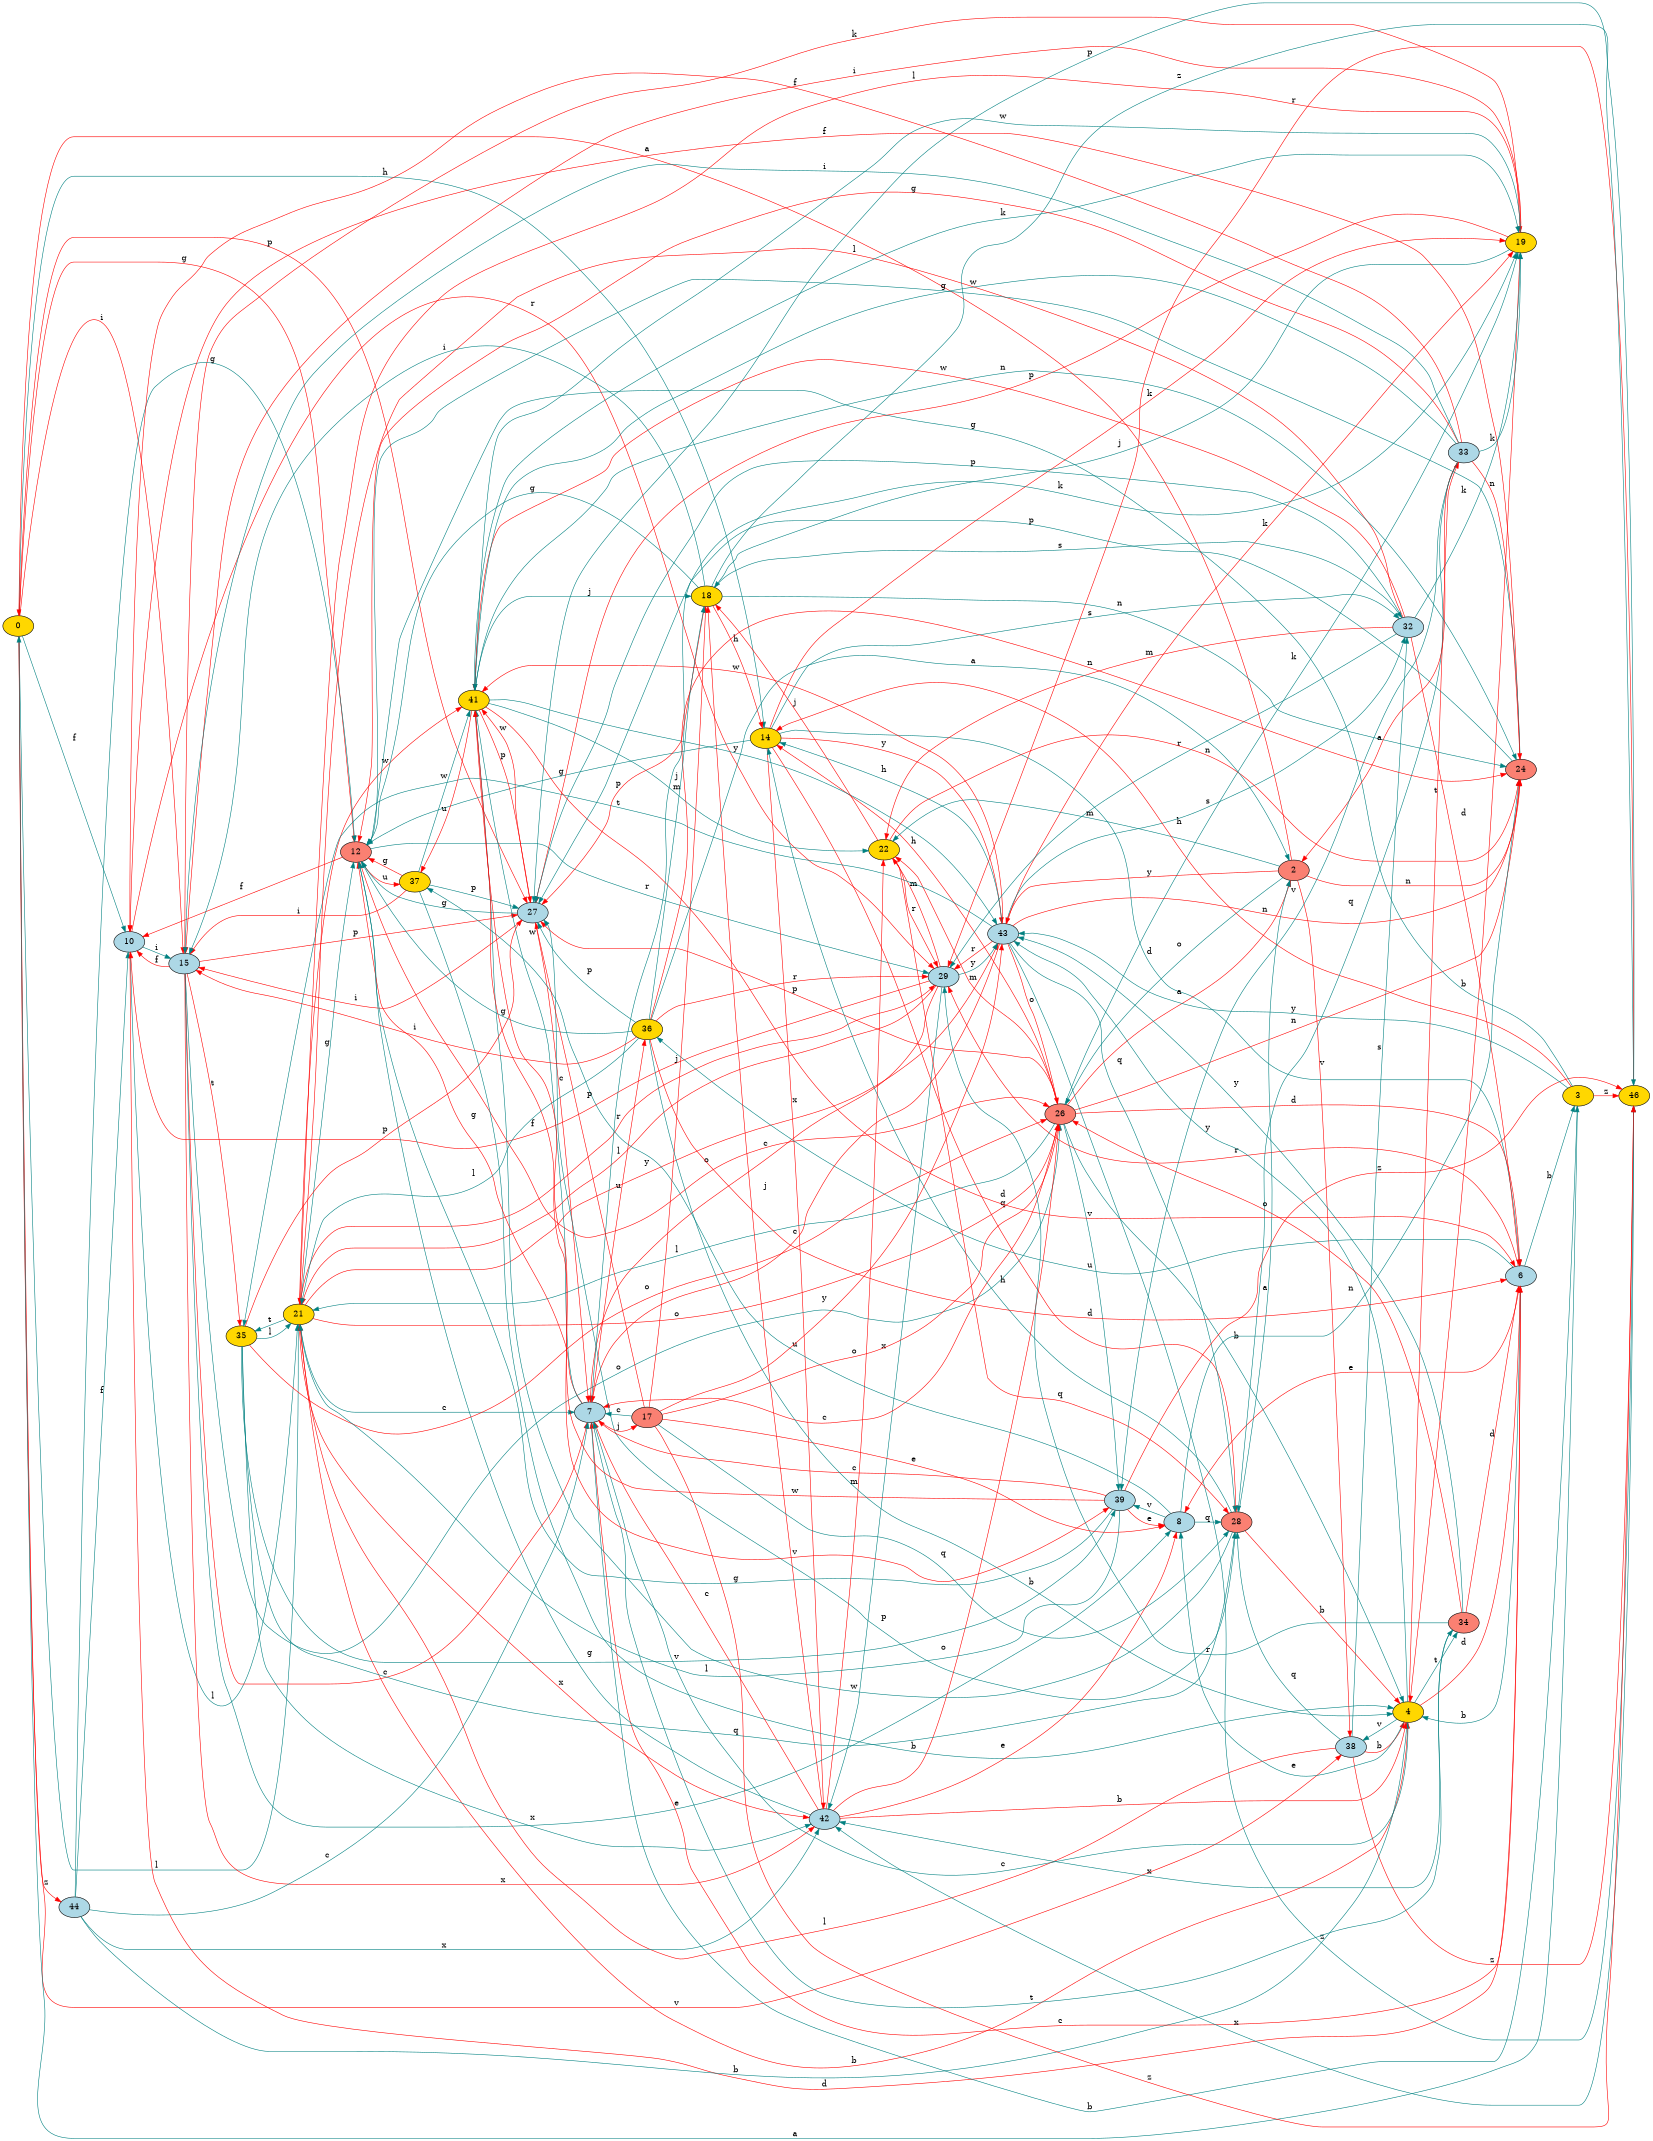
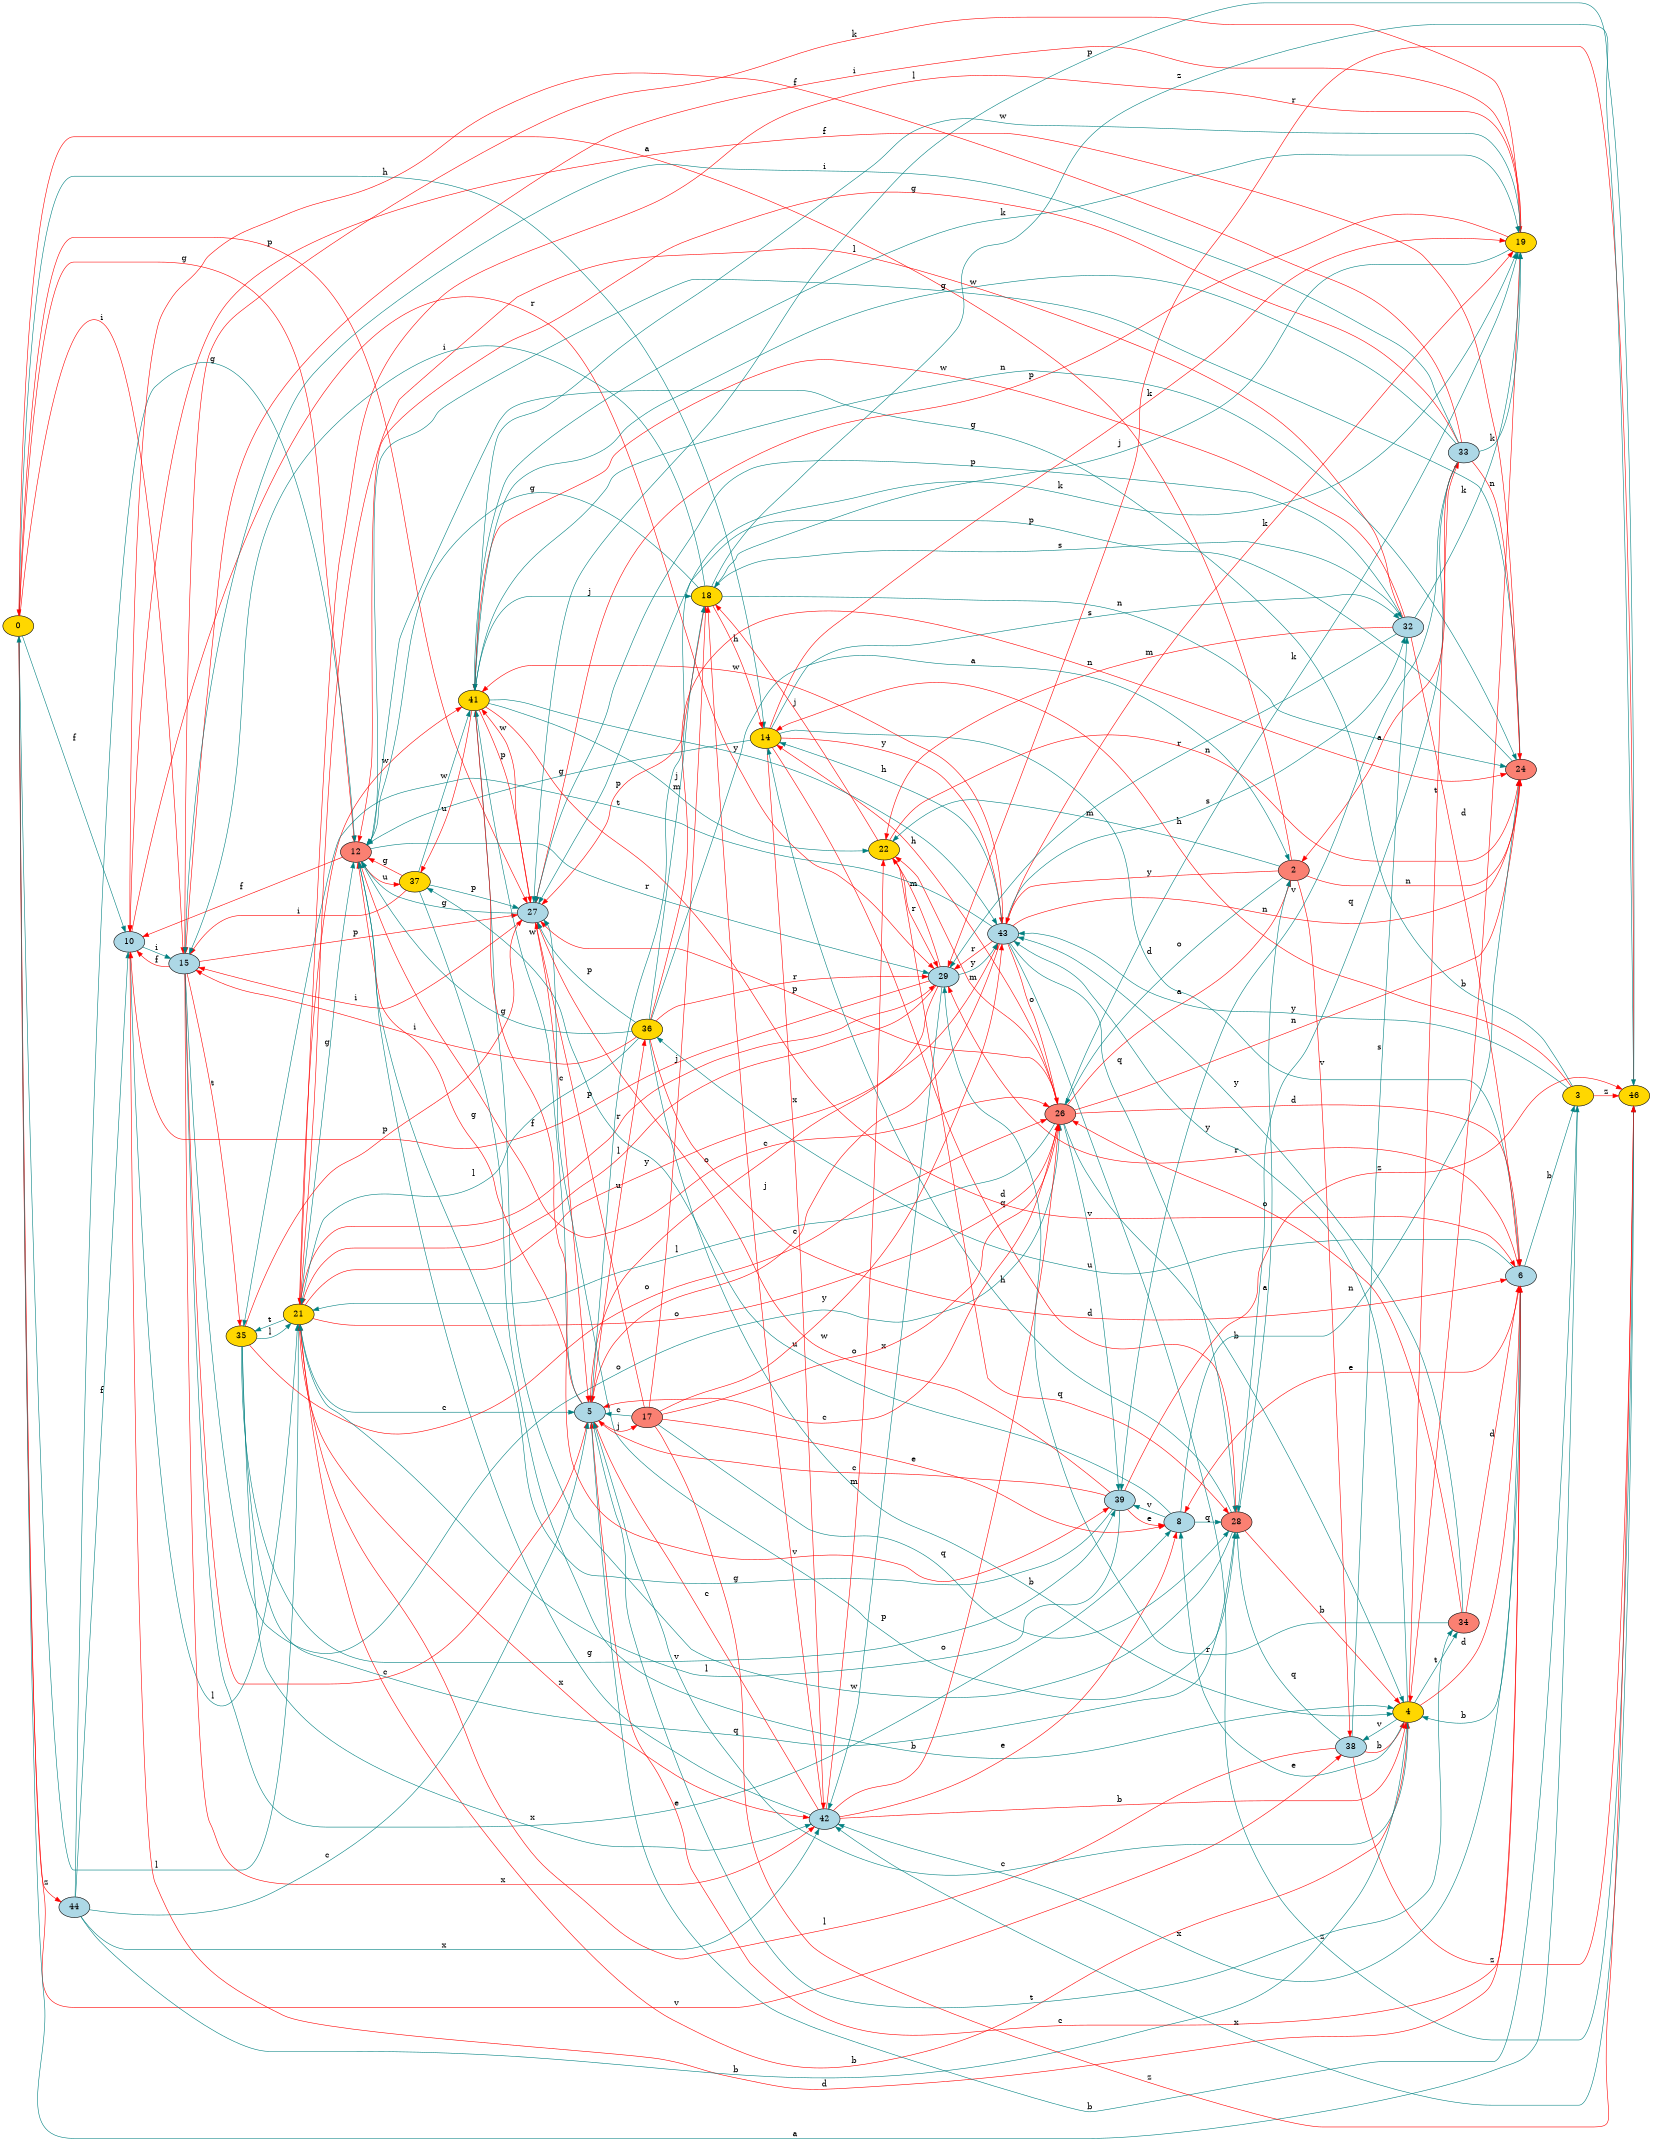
node "7": label "7" -> "5"
edge "39" -> "41": now "39" -> "27"
edge "34" -> "42": now "6" -> "42"
